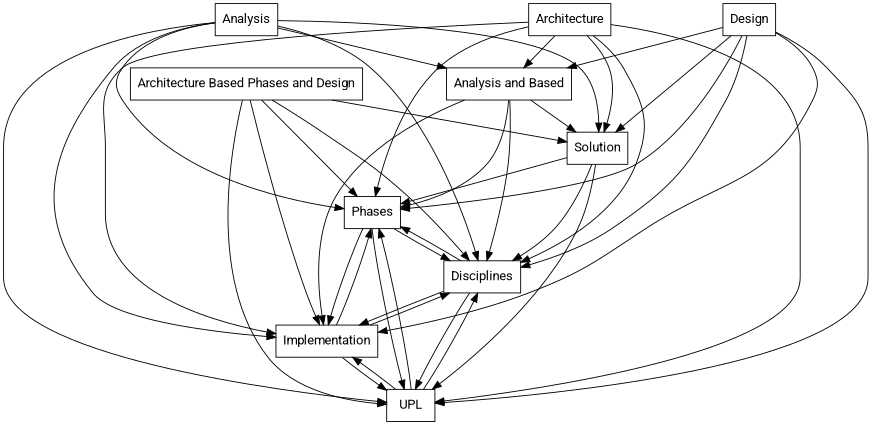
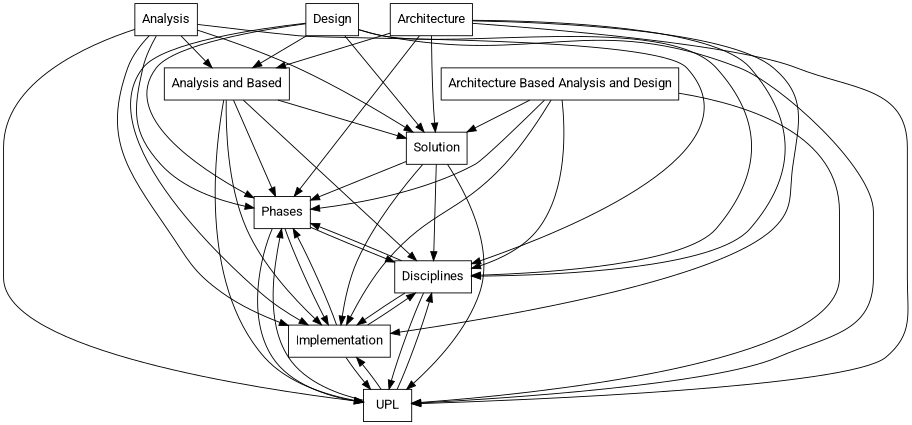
node "Architecture Based Phases and Design": label "Architecture Based Phases and Design" -> "Architecture Based Analysis and Design"
edge "Solution" -> "Implementation": added
edge "Analysis and Based" -> "UPL": added
